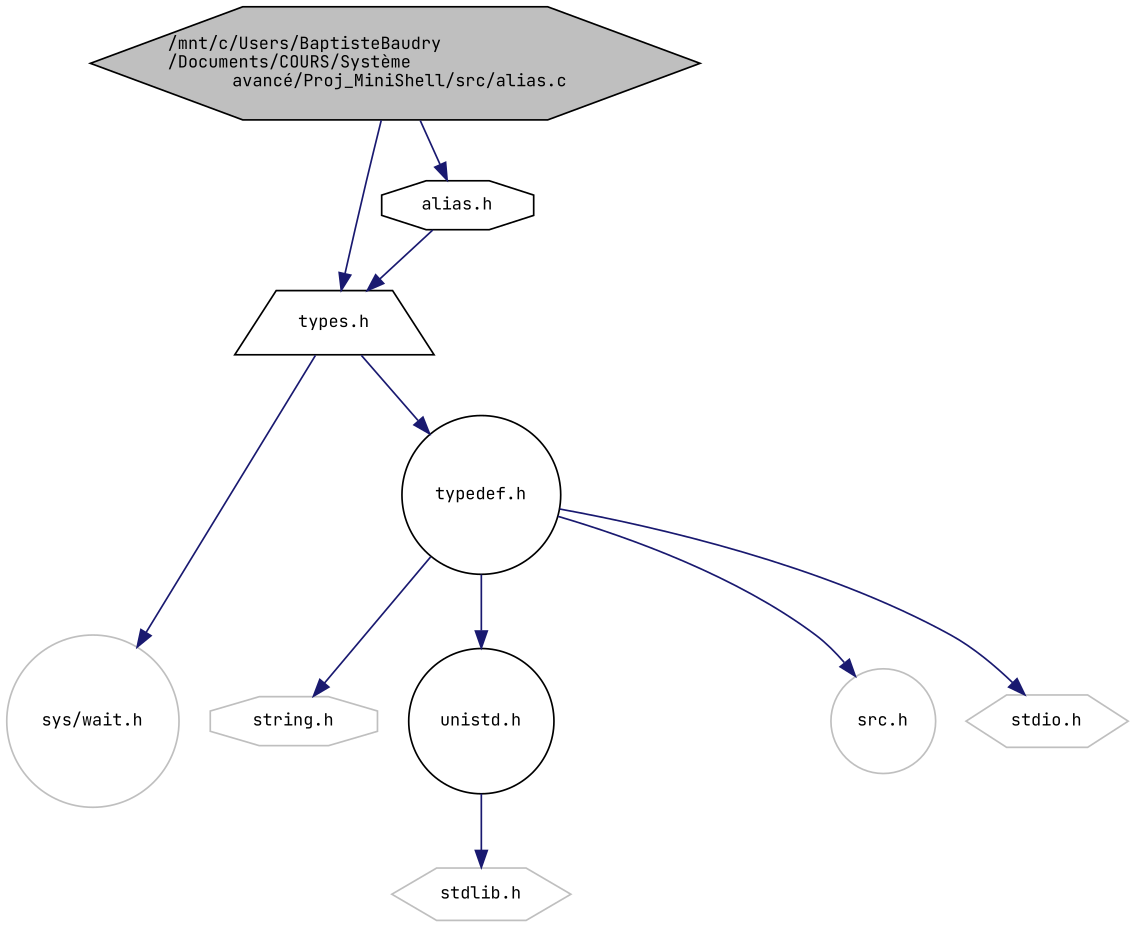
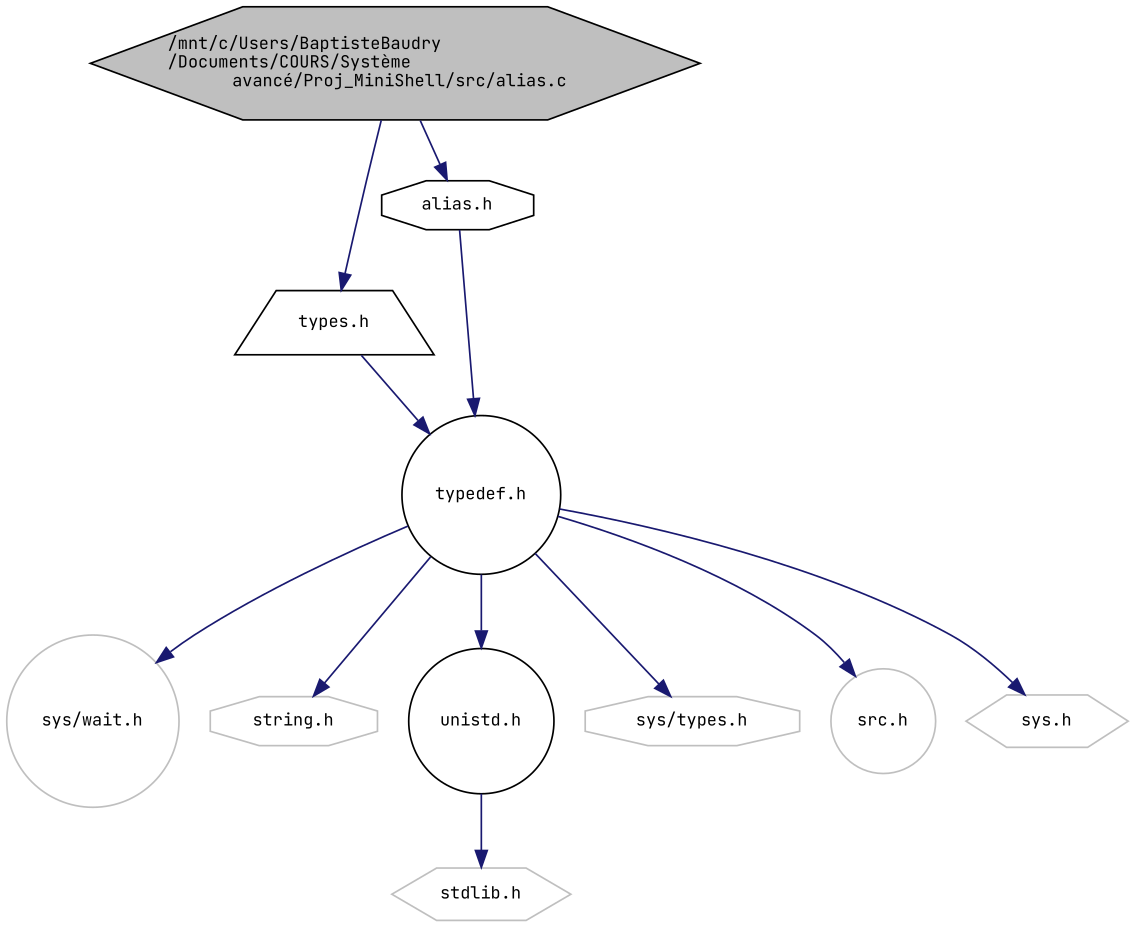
edge "alias.h" -> "types.h": now "alias.h" -> "typedef.h"
edge "types.h" -> "sys/wait.h": now "typedef.h" -> "sys/wait.h"
node "sys/types.h": added
node "stdio.h": label "stdio.h" -> "sys.h"
